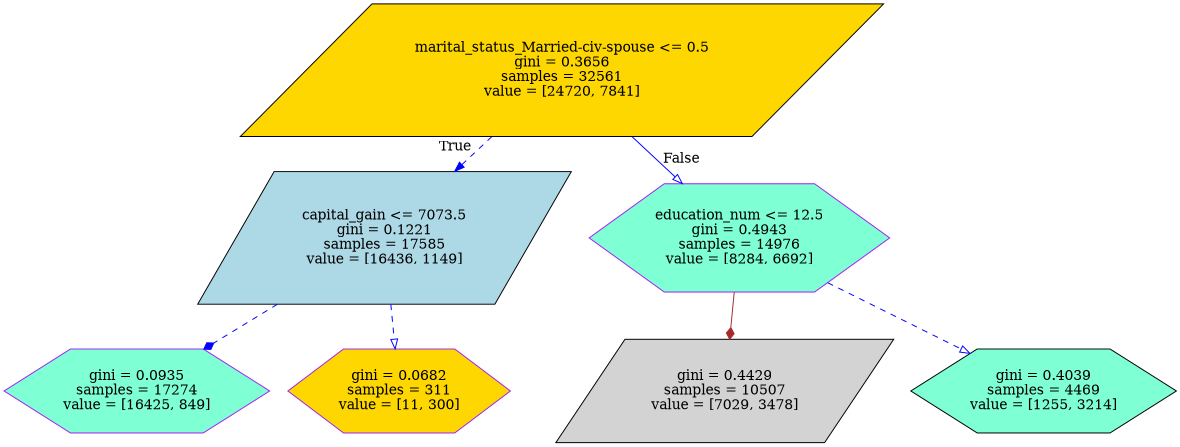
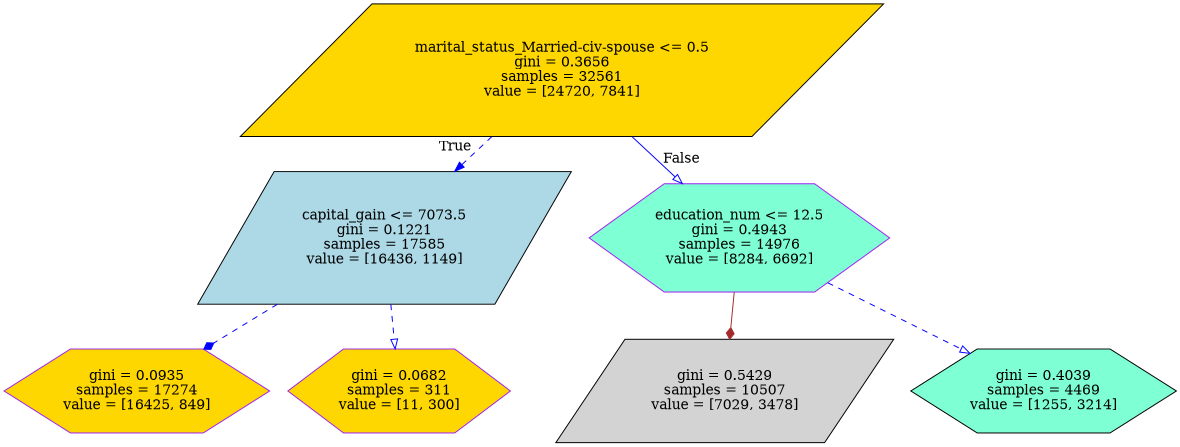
node "gini = 0.0935 samples = 17274 value = [16425, 849]": fillcolor aquamarine -> gold
node "gini = 0.4429 samples = 10507 value = [7029, 3478]": label "gini = 0.4429 samples = 10507 value = [7029, 3478]" -> "gini = 0.5429 samples = 10507 value = [7029, 3478]"
